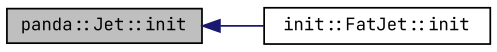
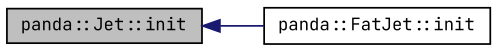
node "init::FatJet::init": label "init::FatJet::init" -> "panda::FatJet::init"
